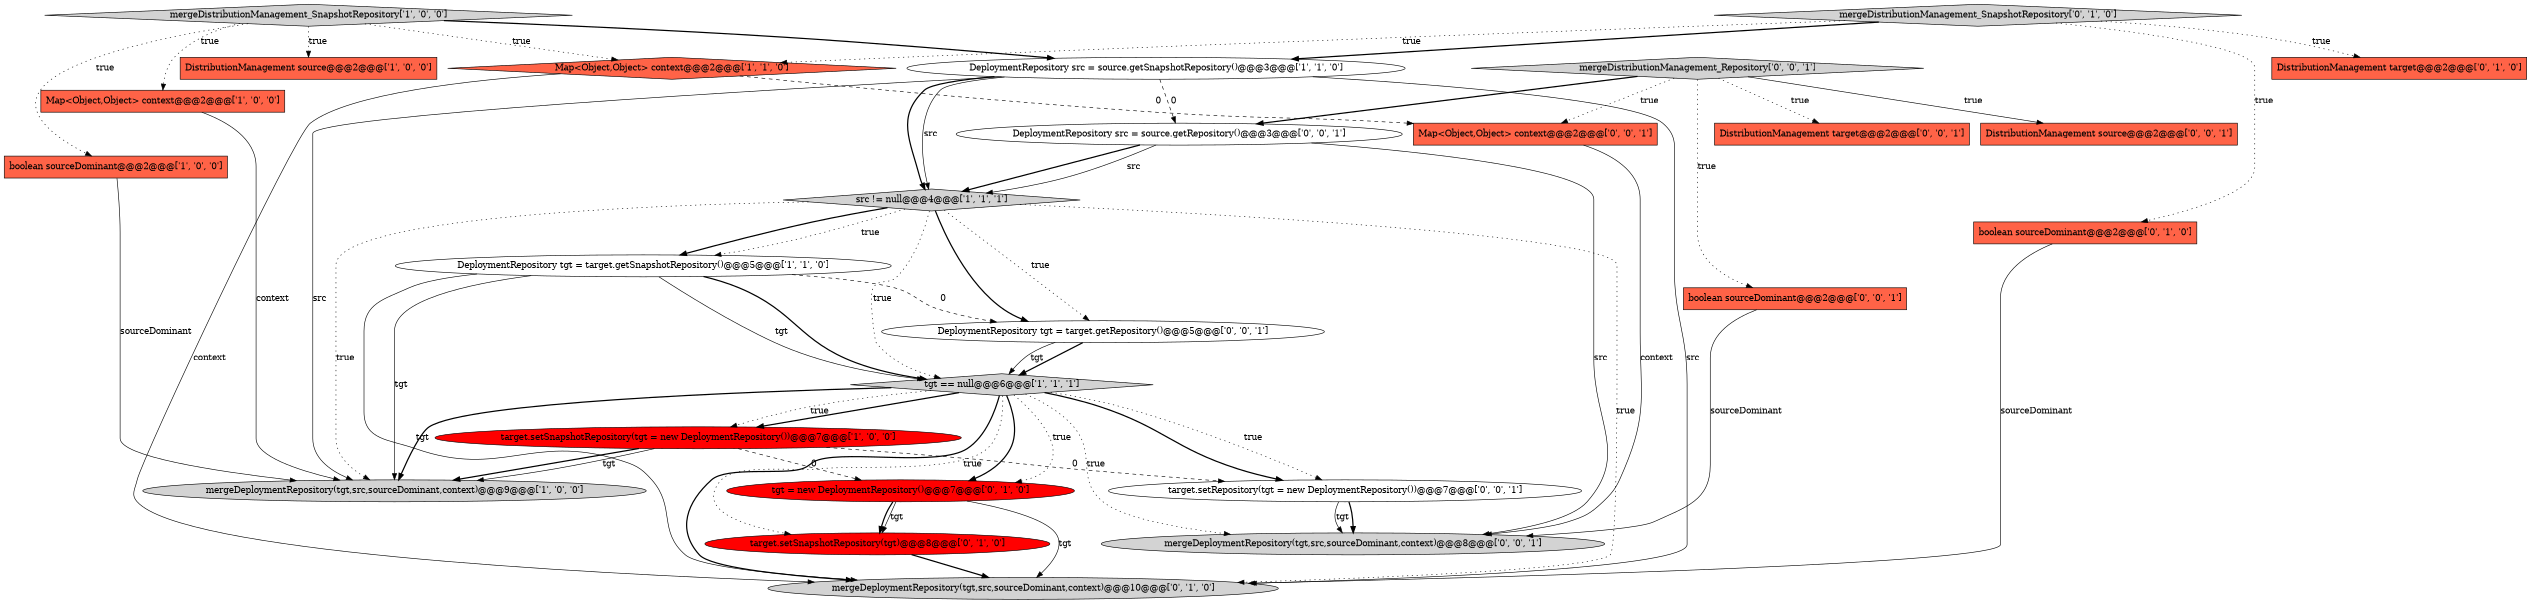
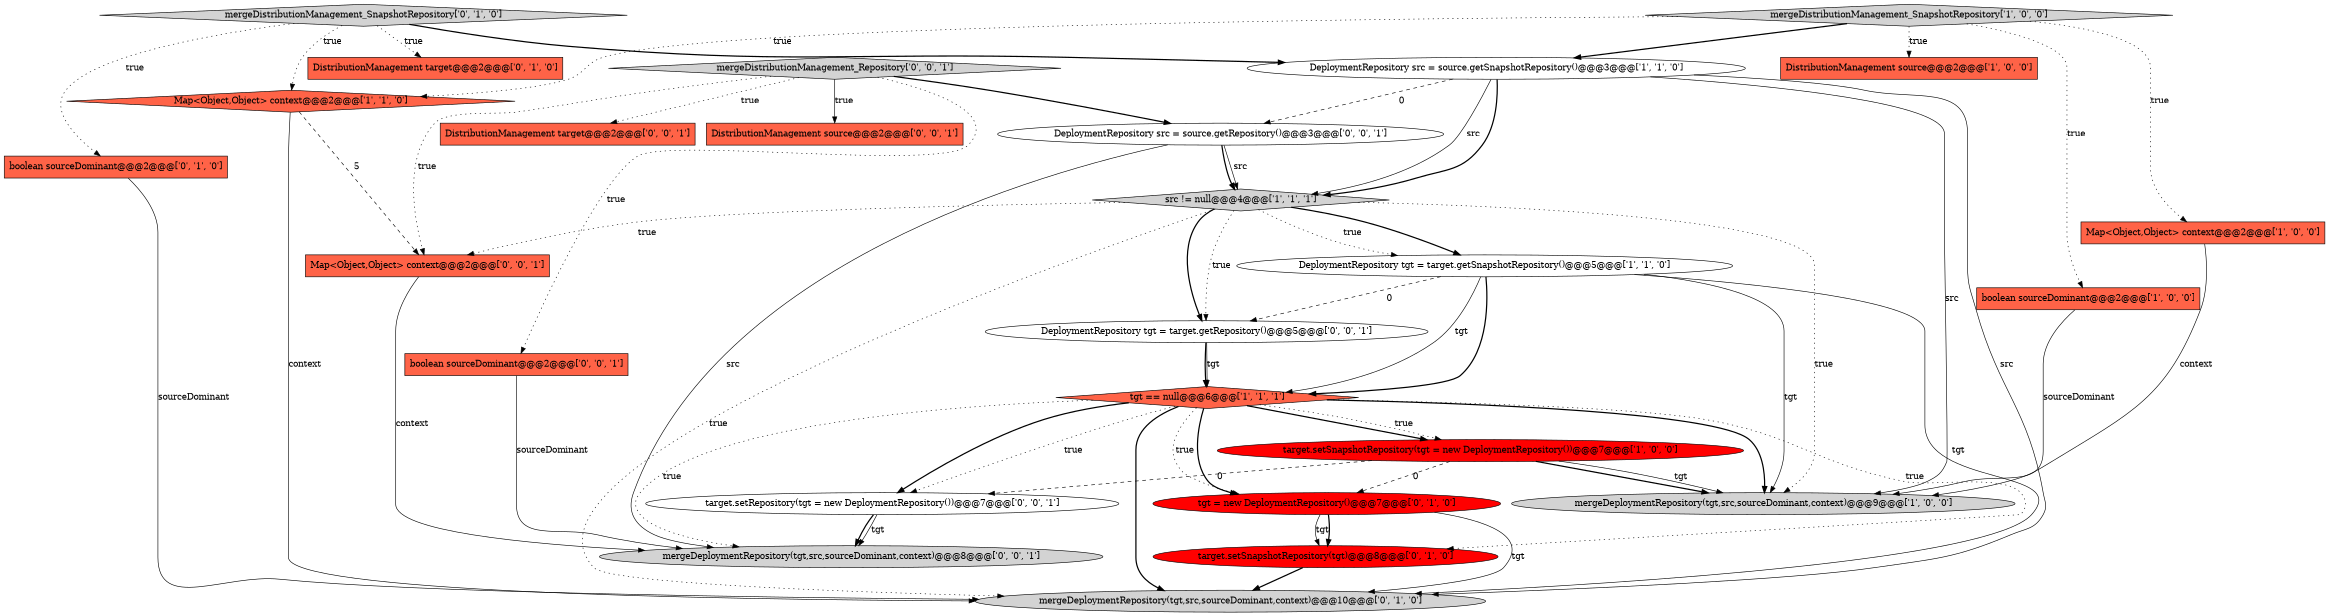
edge "Map<Object,Object> context@@@2@@@['1', '1', '0']" -> "Map<Object,Object> context@@@2@@@['0', '0', '1']": label "0" -> "5"
edge "src != null@@@4@@@['1', '1', '1']" -> "tgt == null@@@6@@@['1', '1', '1']": now "src != null@@@4@@@['1', '1', '1']" -> "Map<Object,Object> context@@@2@@@['0', '0', '1']"
node "tgt == null@@@6@@@['1', '1', '1']": fillcolor lightgray -> tomato
